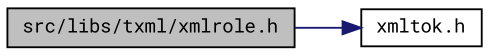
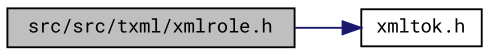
node "src/libs/txml/xmlrole.h": label "src/libs/txml/xmlrole.h" -> "src/src/txml/xmlrole.h"
